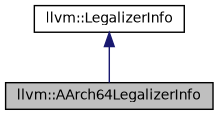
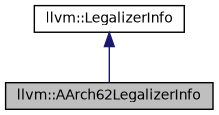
node "llvm::AArch64LegalizerInfo": label "llvm::AArch64LegalizerInfo" -> "llvm::AArch62LegalizerInfo"
